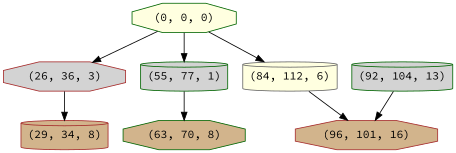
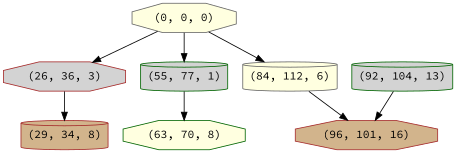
node "(0, 0, 0)": color darkgreen -> gray40
node "(63, 70, 8)": fillcolor tan -> lightyellow
